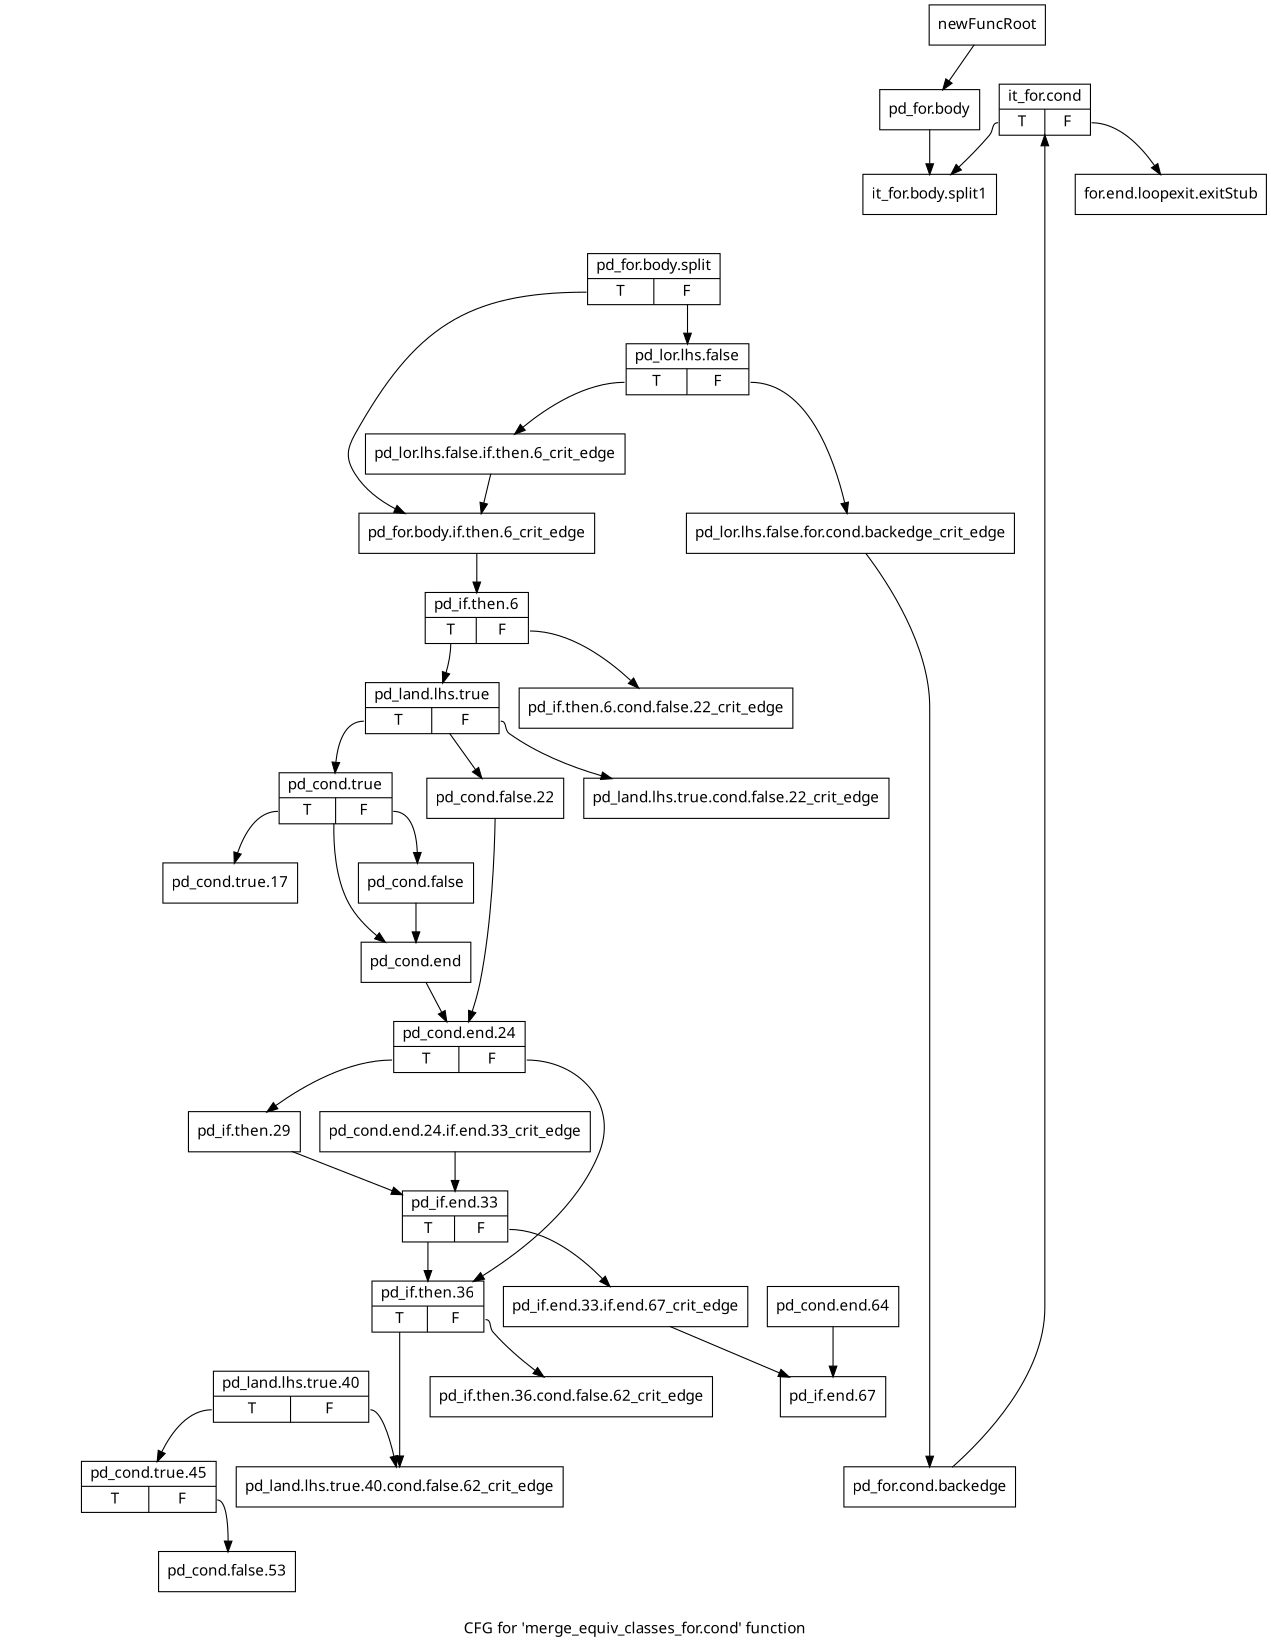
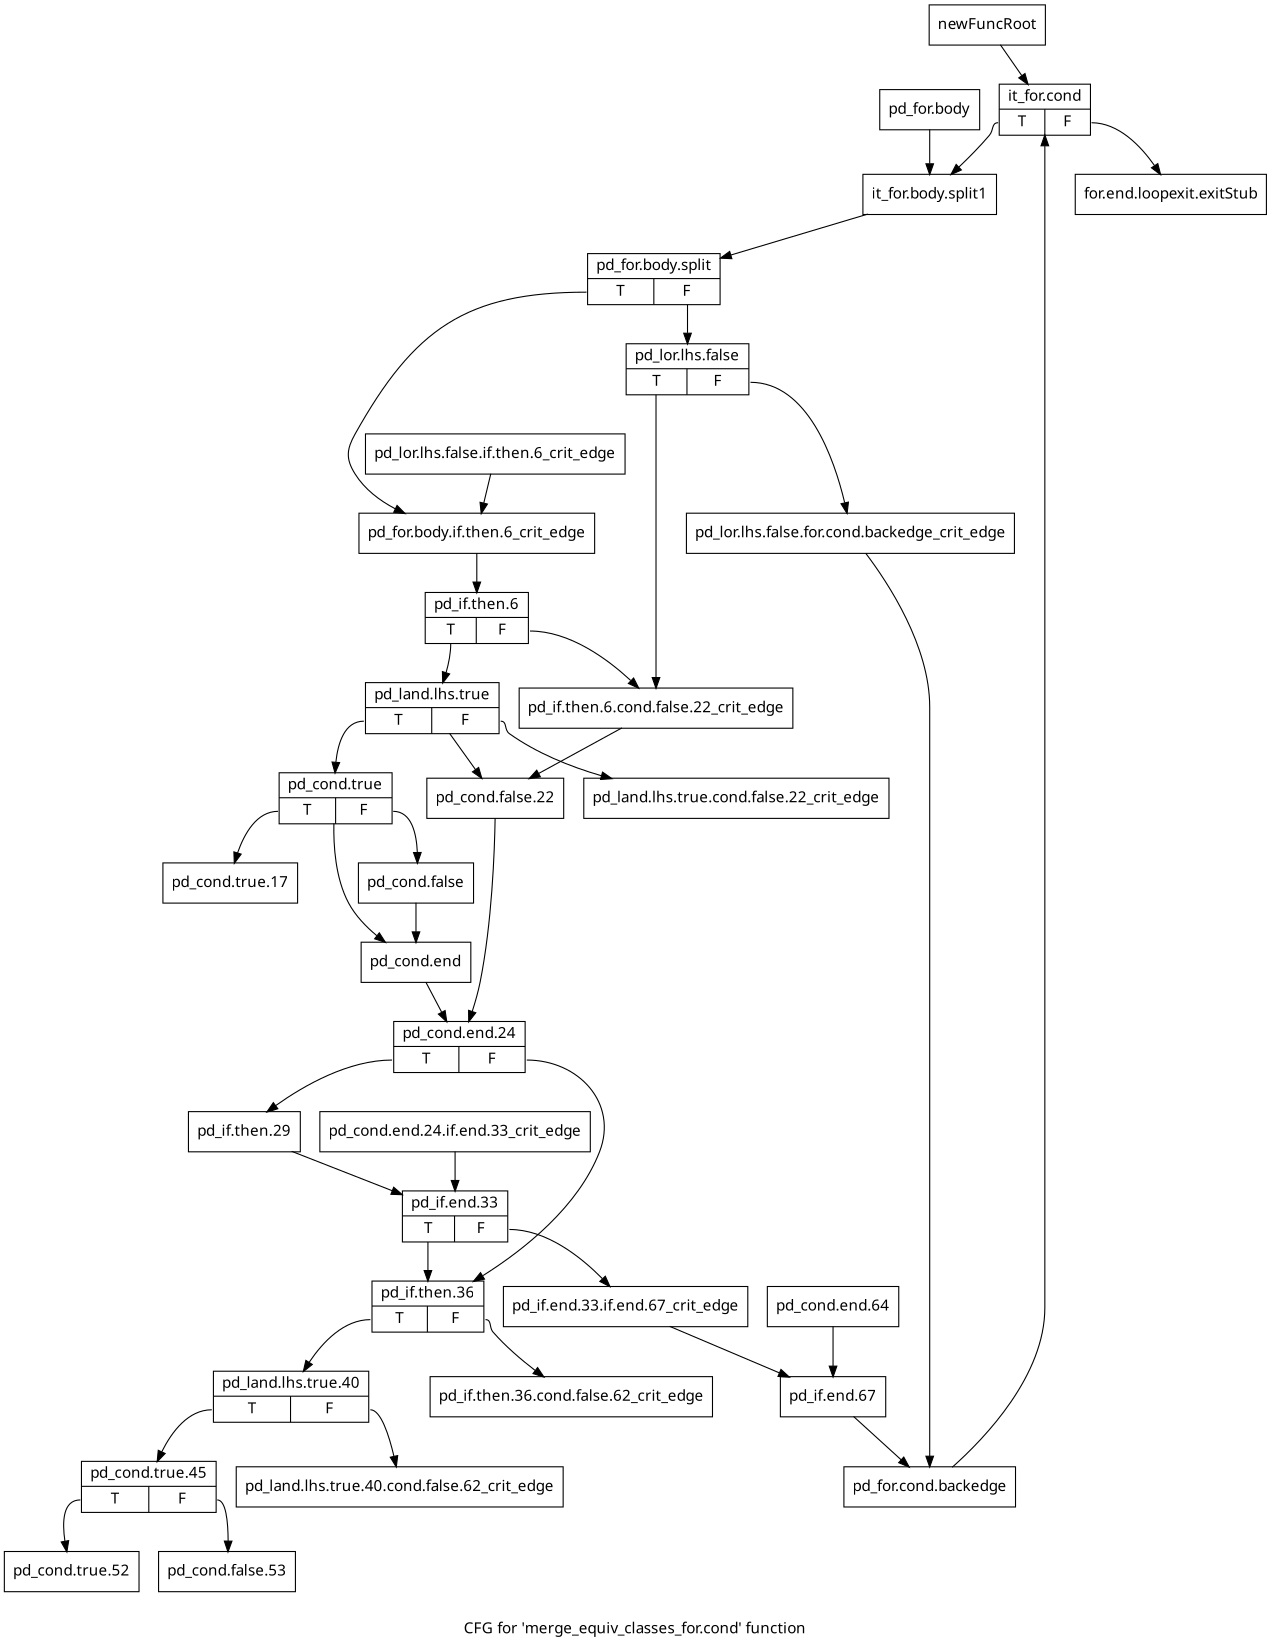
edge "newFuncRoot" -> "pd_for.body": now "newFuncRoot" -> "it_for.cond"
edge "it_for.body.split1" -> "pd_for.body.split": added
edge "pd_lor.lhs.false" -> "pd_lor.lhs.false.if.then.6_crit_edge": now "pd_lor.lhs.false" -> "pd_if.then.6.cond.false.22_crit_edge"
edge "pd_if.then.6.cond.false.22_crit_edge" -> "pd_cond.false.22": added
edge "pd_if.then.36" -> "pd_land.lhs.true.40.cond.false.62_crit_edge": now "pd_if.then.36" -> "pd_land.lhs.true.40"
edge "pd_if.end.67" -> "pd_for.cond.backedge": added
node "pd_cond.true.52": added
